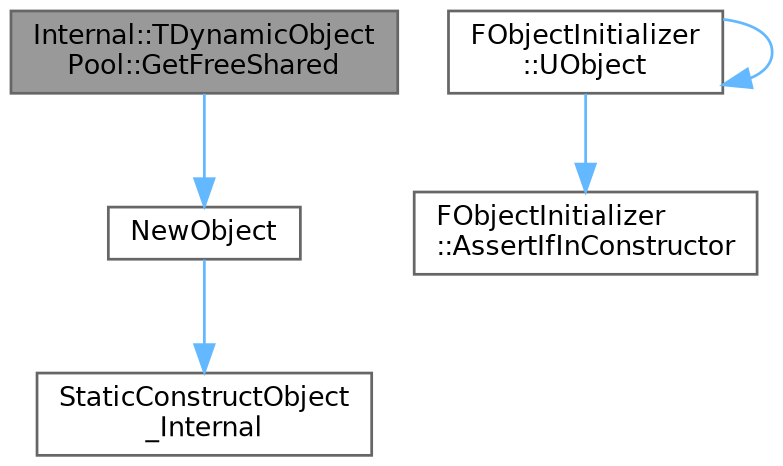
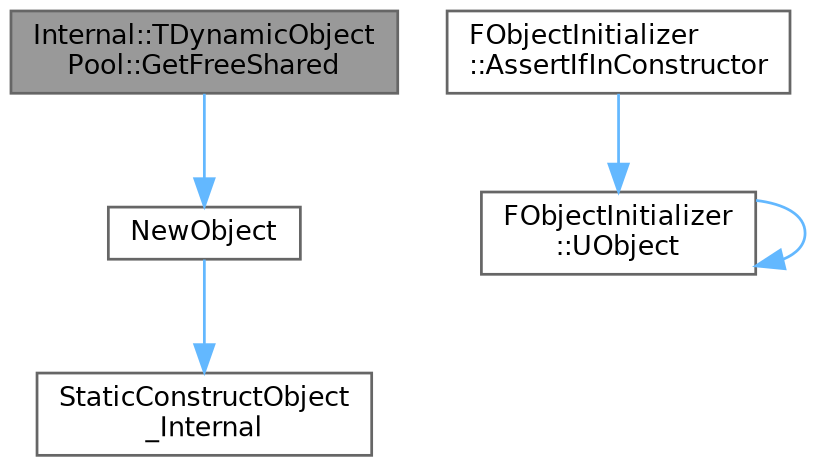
edge "FObjectInitializer ::UObject" -> "FObjectInitializer ::AssertIfInConstructor": reversed
